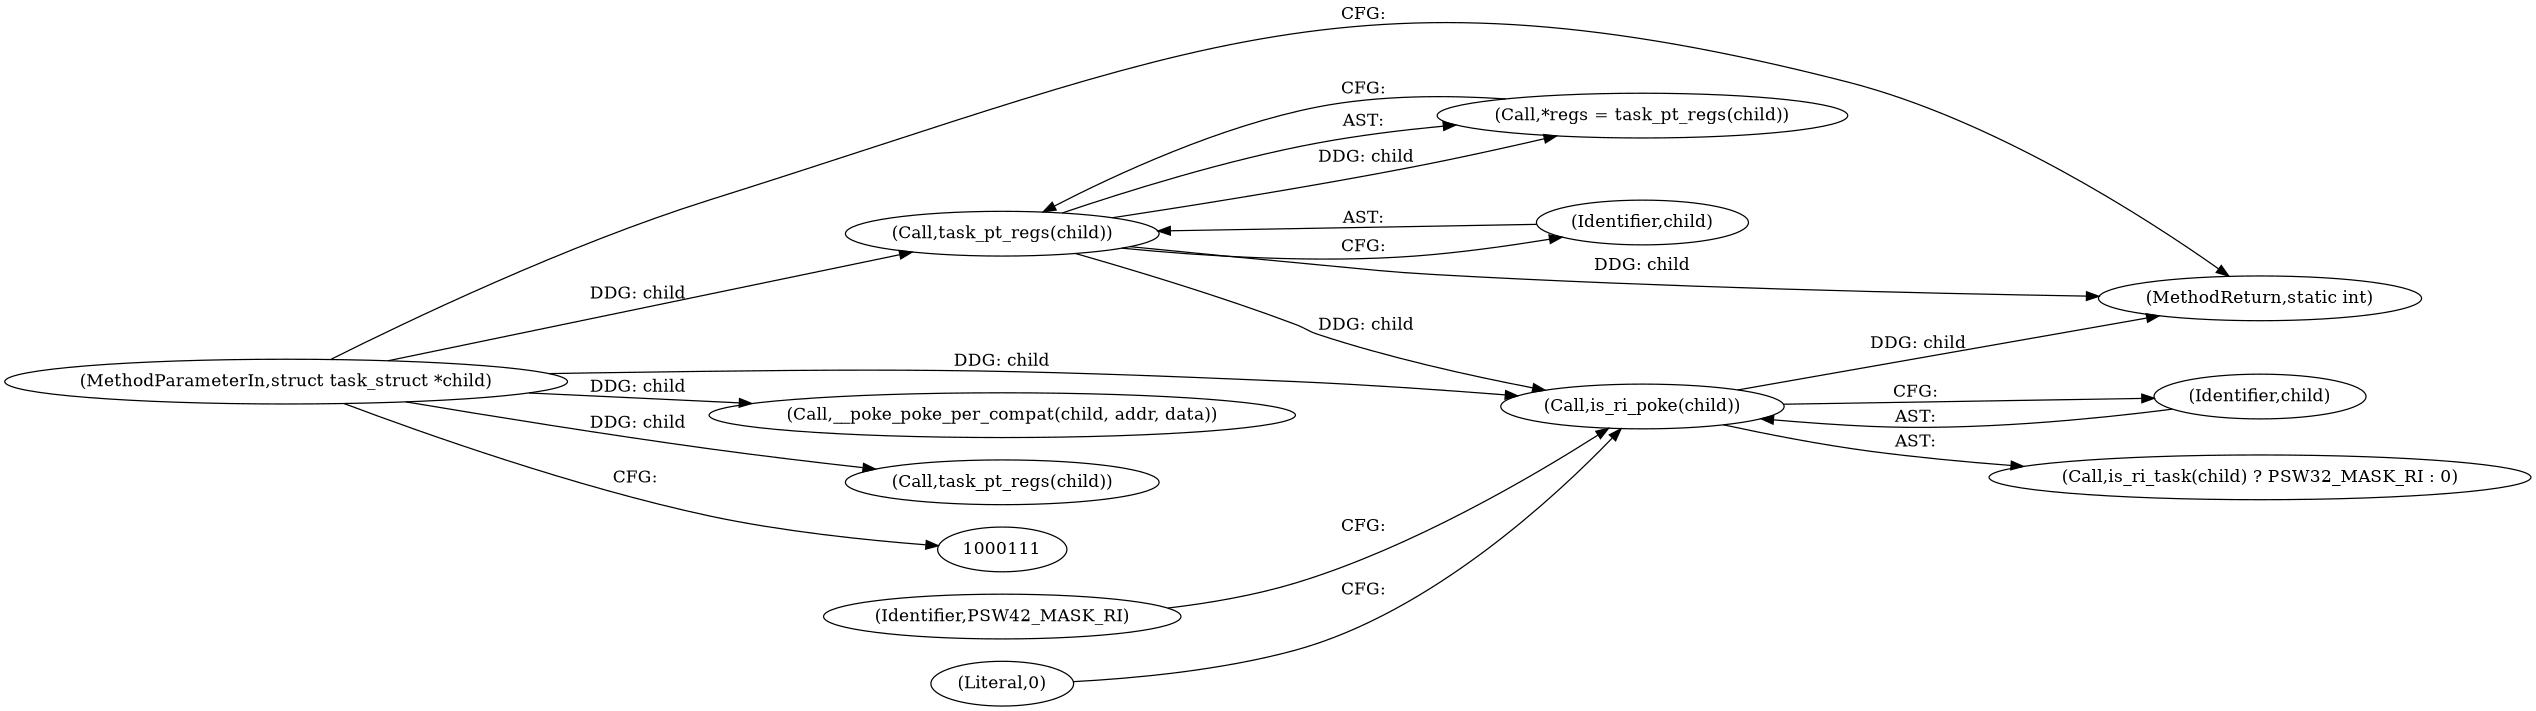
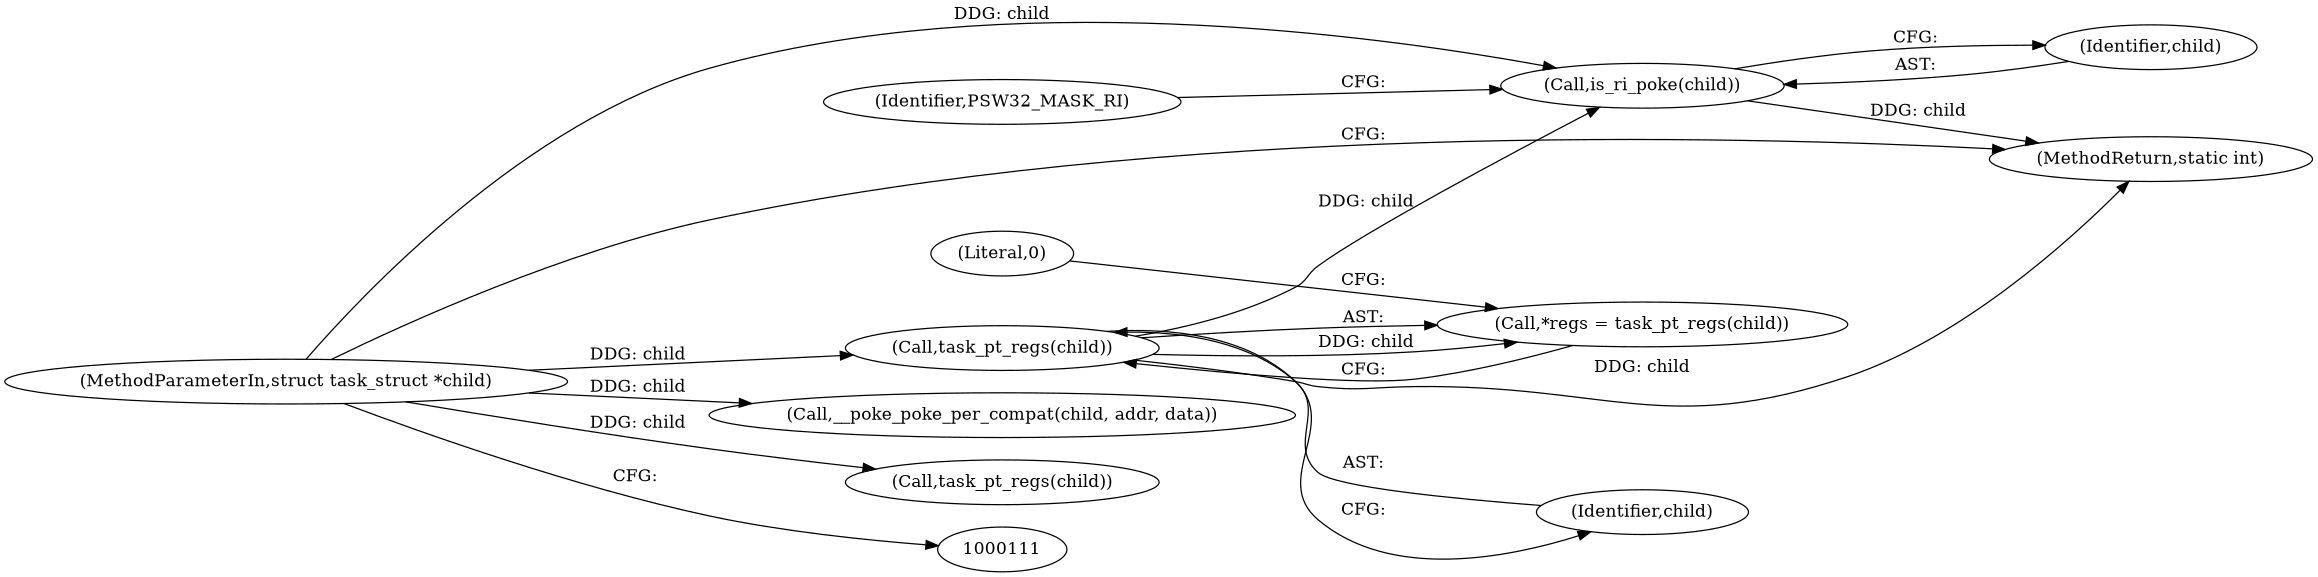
node "(Call,is_ri_task(child) ? PSW32_MASK_RI : 0)": removed
node "(Identifier,PSW42_MASK_RI)": label "(Identifier,PSW42_MASK_RI)" -> "(Identifier,PSW32_MASK_RI)"
edge "(Literal,0)" -> "(Call,is_ri_poke(child))": now "(Literal,0)" -> "(Call,*regs = task_pt_regs(child))"
